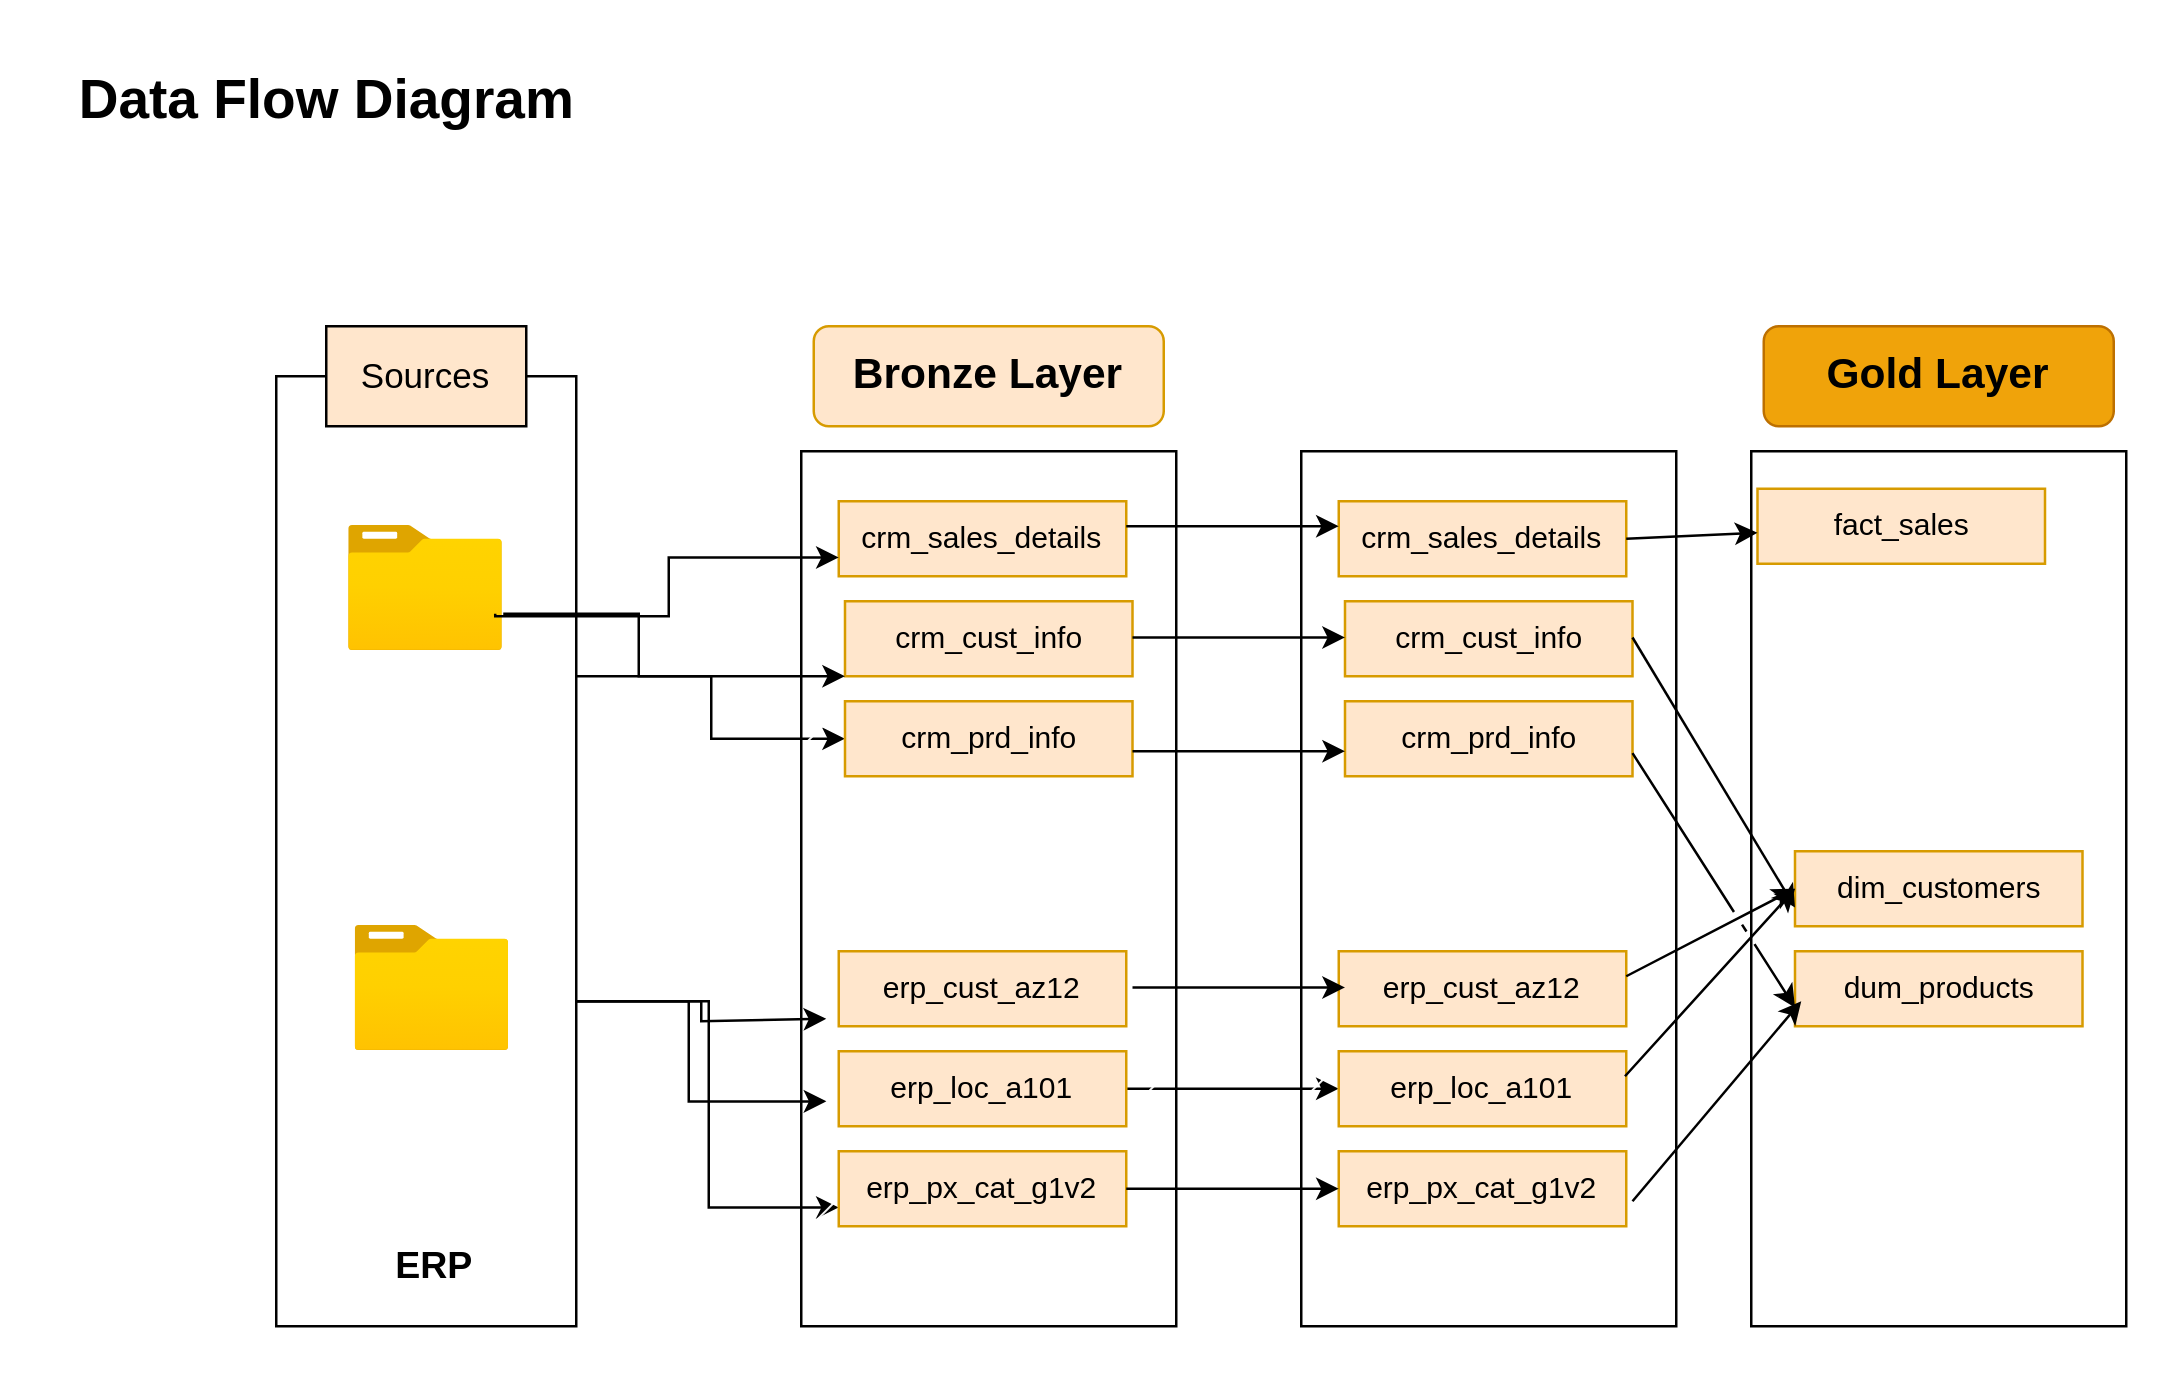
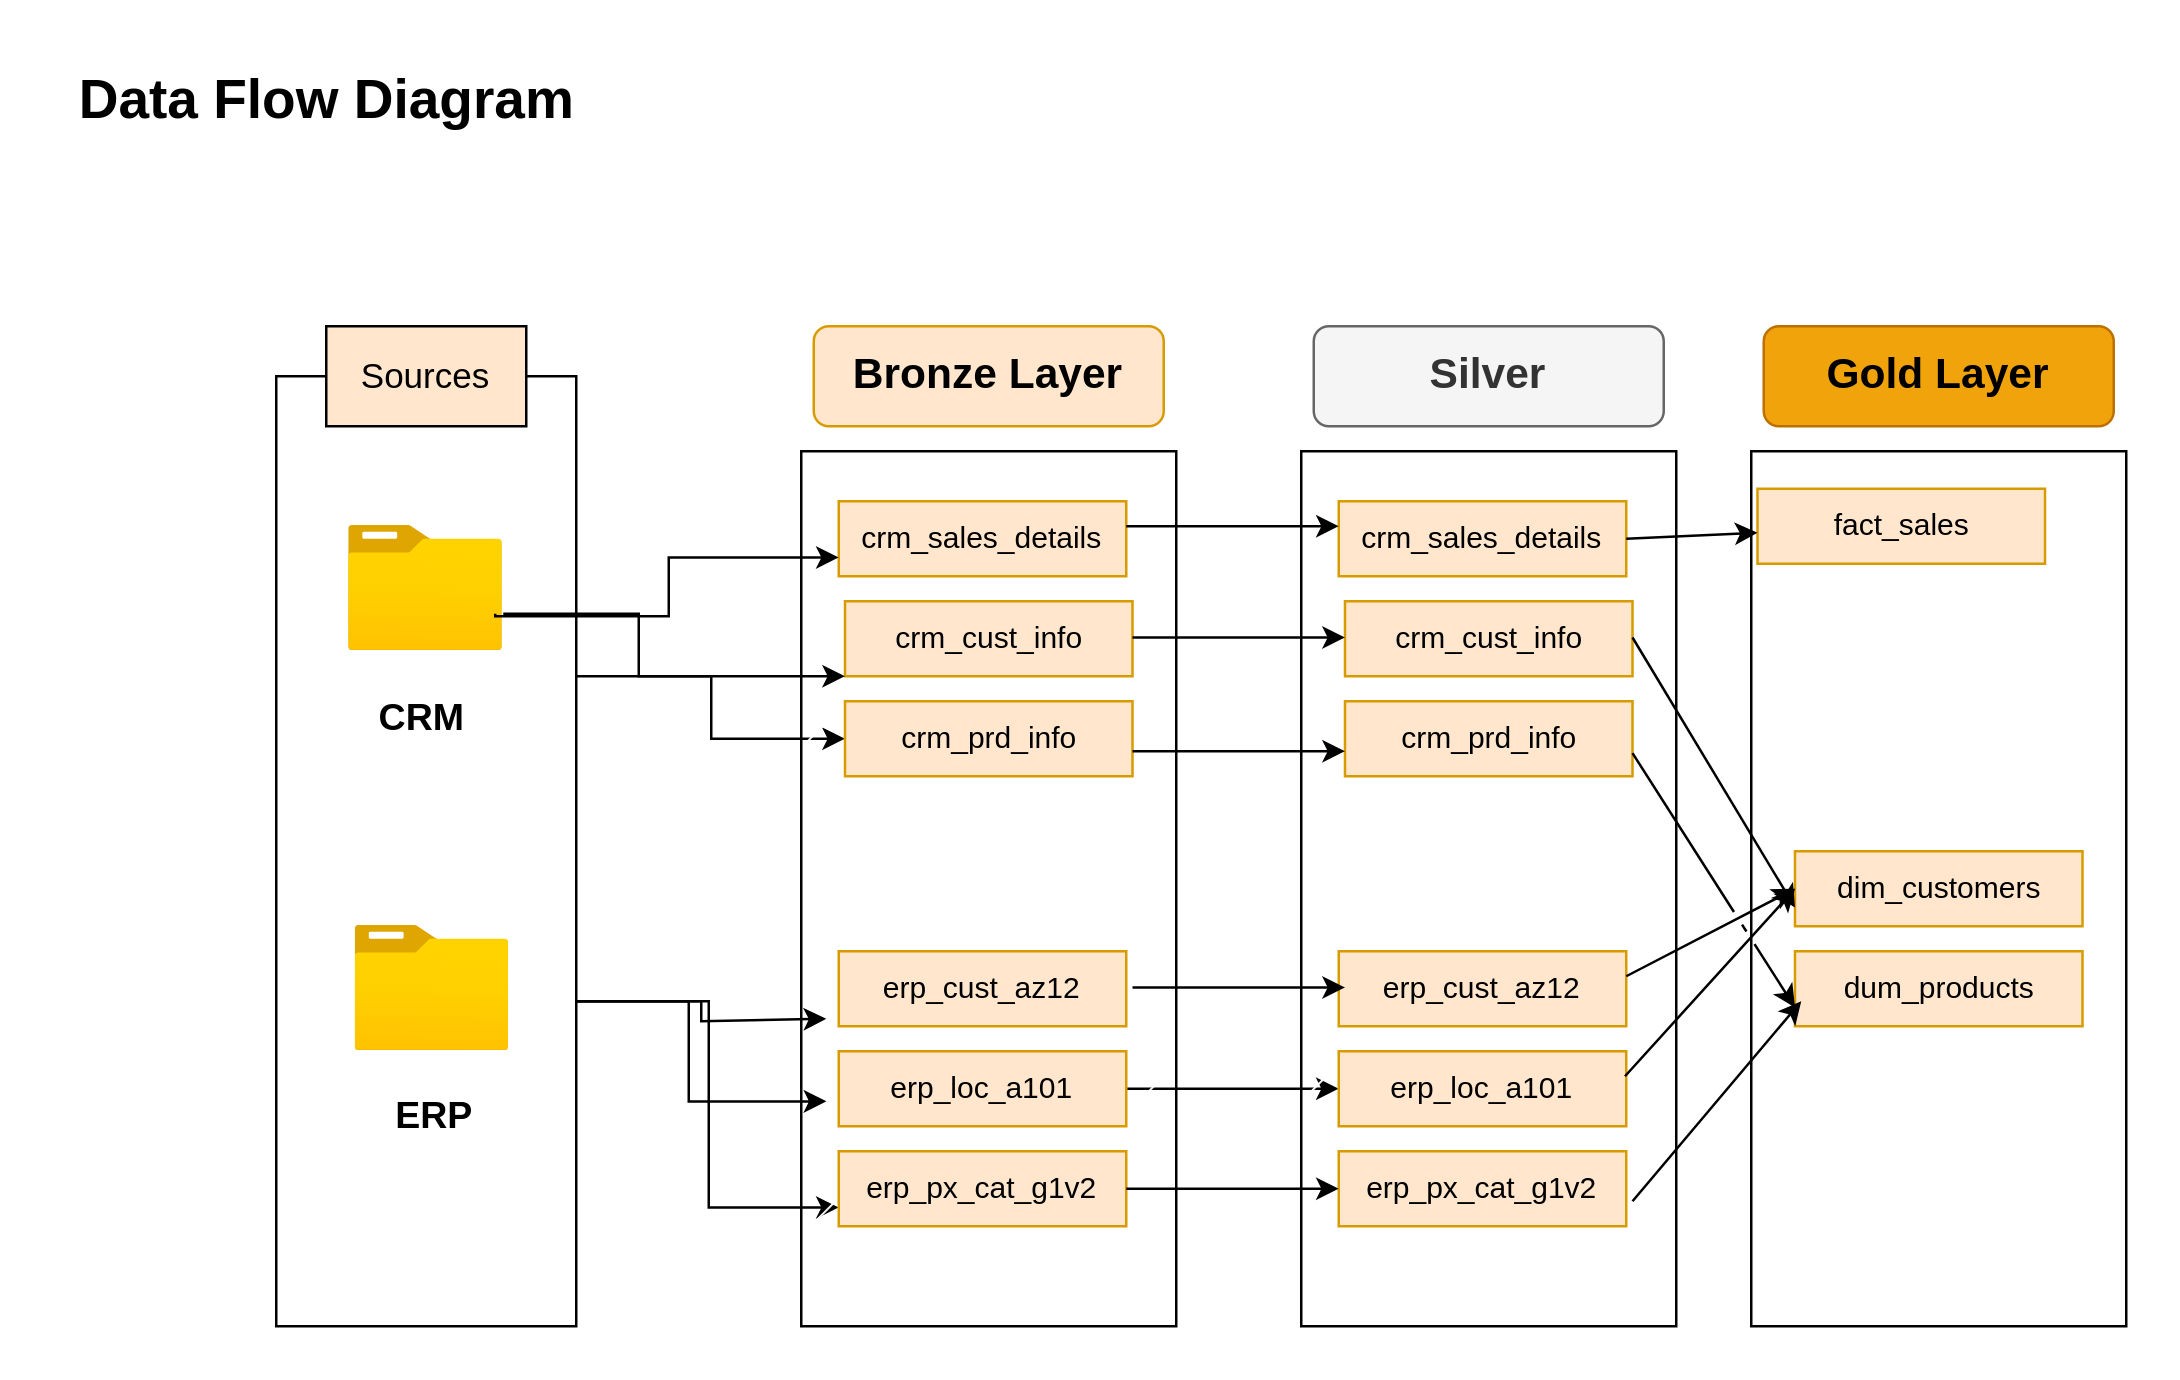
node "Silver": added
node "CRM": added
node "ERP": moved (433, 1264) -> (433, 1114)
